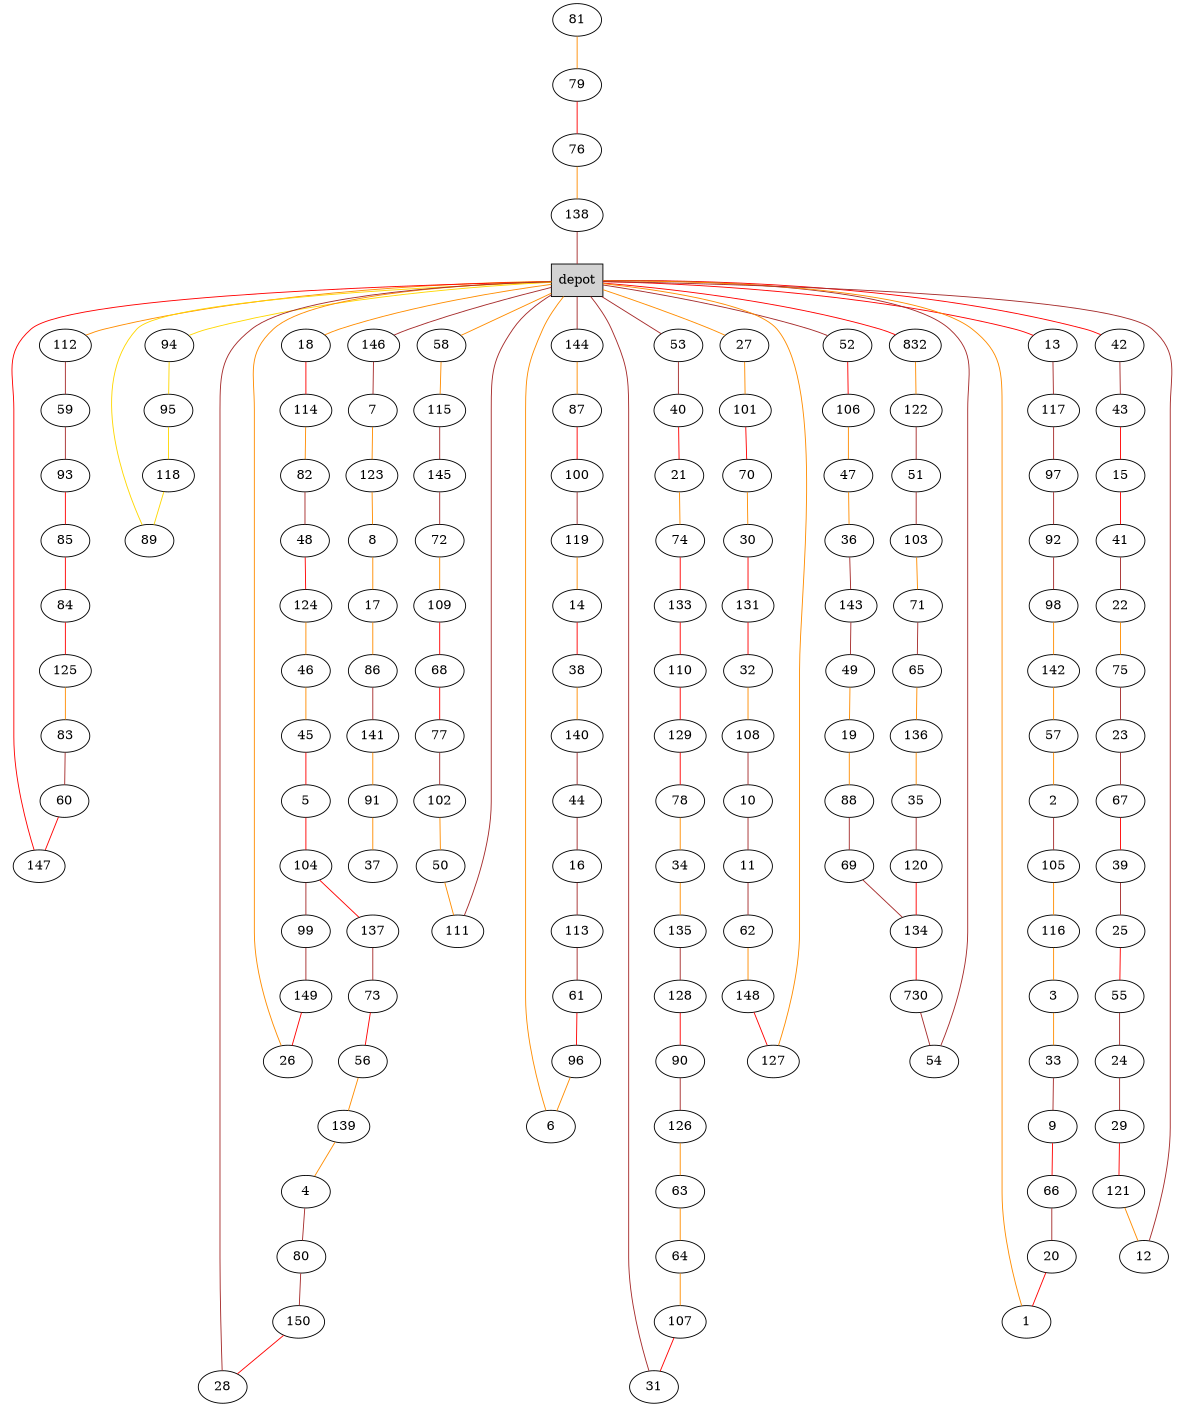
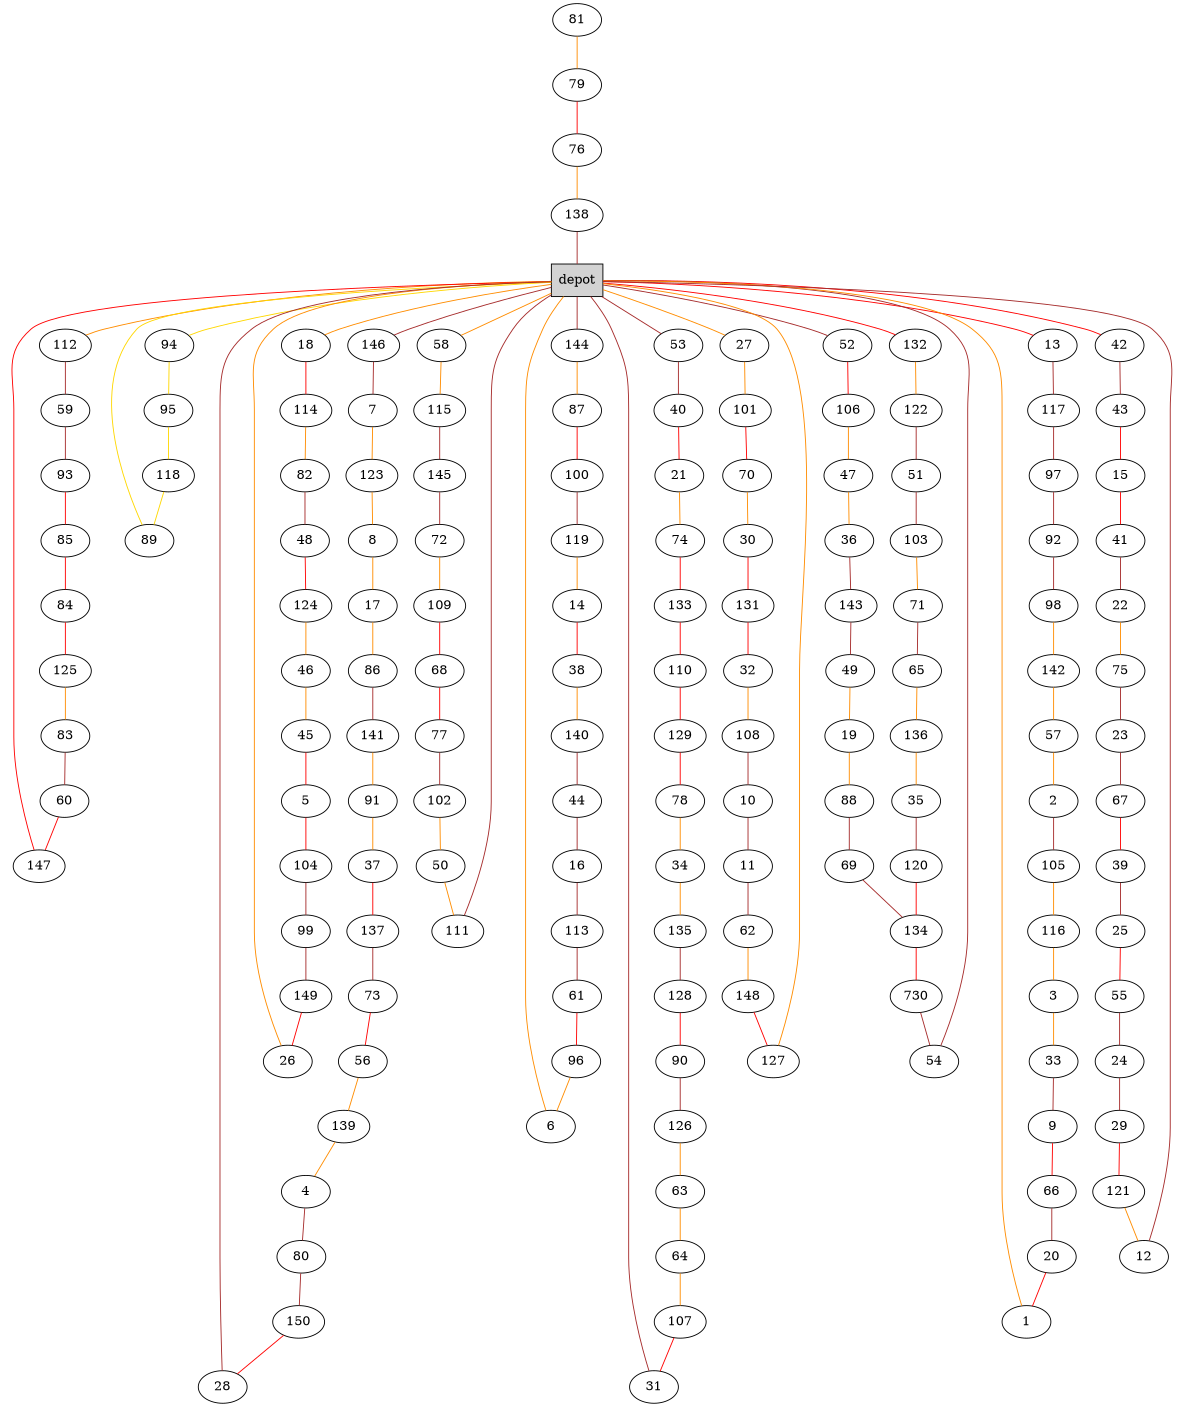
node "832": label "832" -> "132"
edge "104" -- "137": now "37" -- "137"
